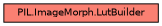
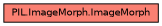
node "PIL.ImageMorph.LutBuilder": label "PIL.ImageMorph.LutBuilder" -> "PIL.ImageMorph.ImageMorph"
